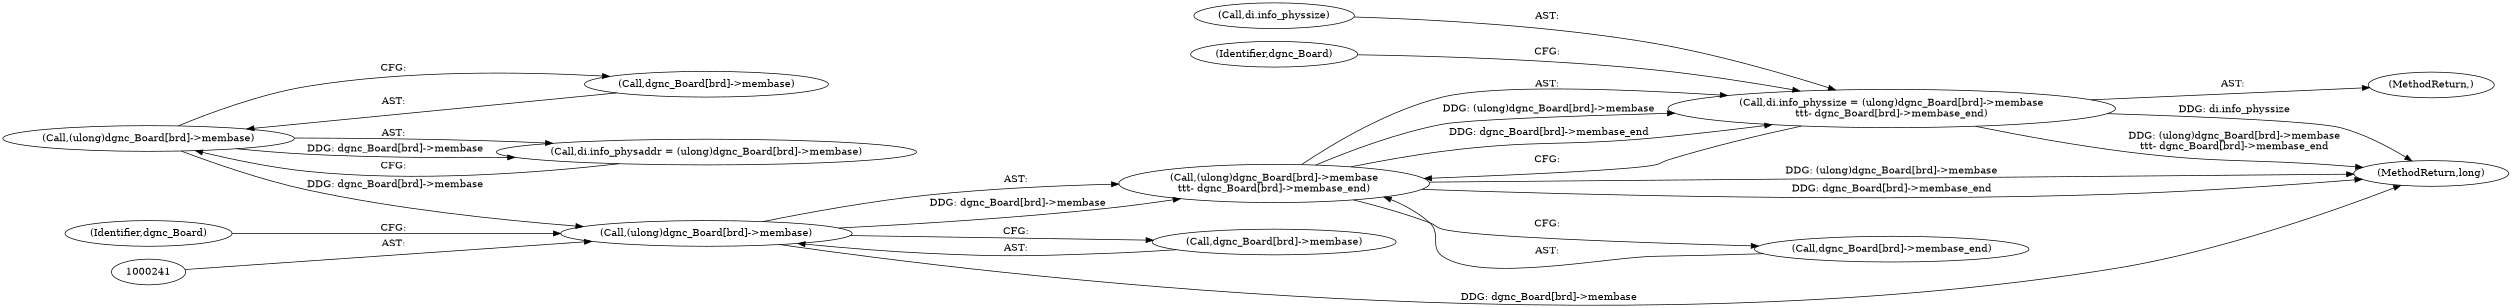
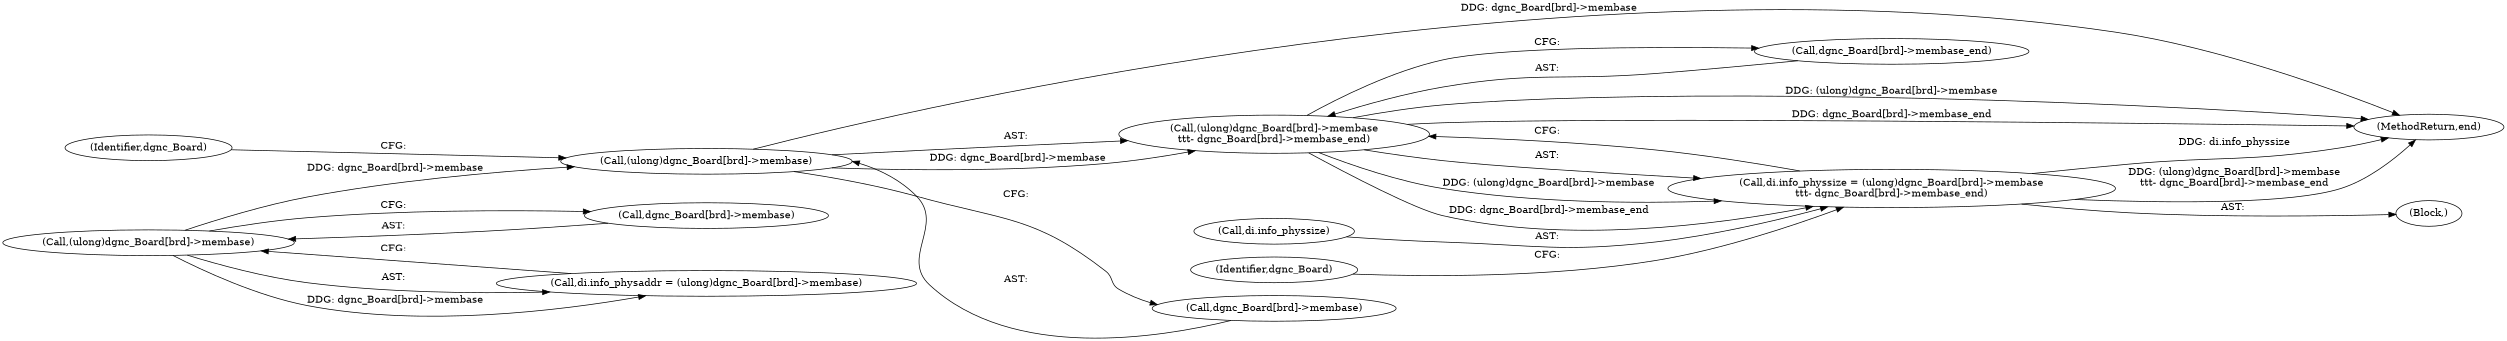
node "(MethodReturn,)": label "(MethodReturn,)" -> "(Block,)"
node "(MethodReturn,long)": label "(MethodReturn,long)" -> "(MethodReturn,end)"
node "1000241": removed
